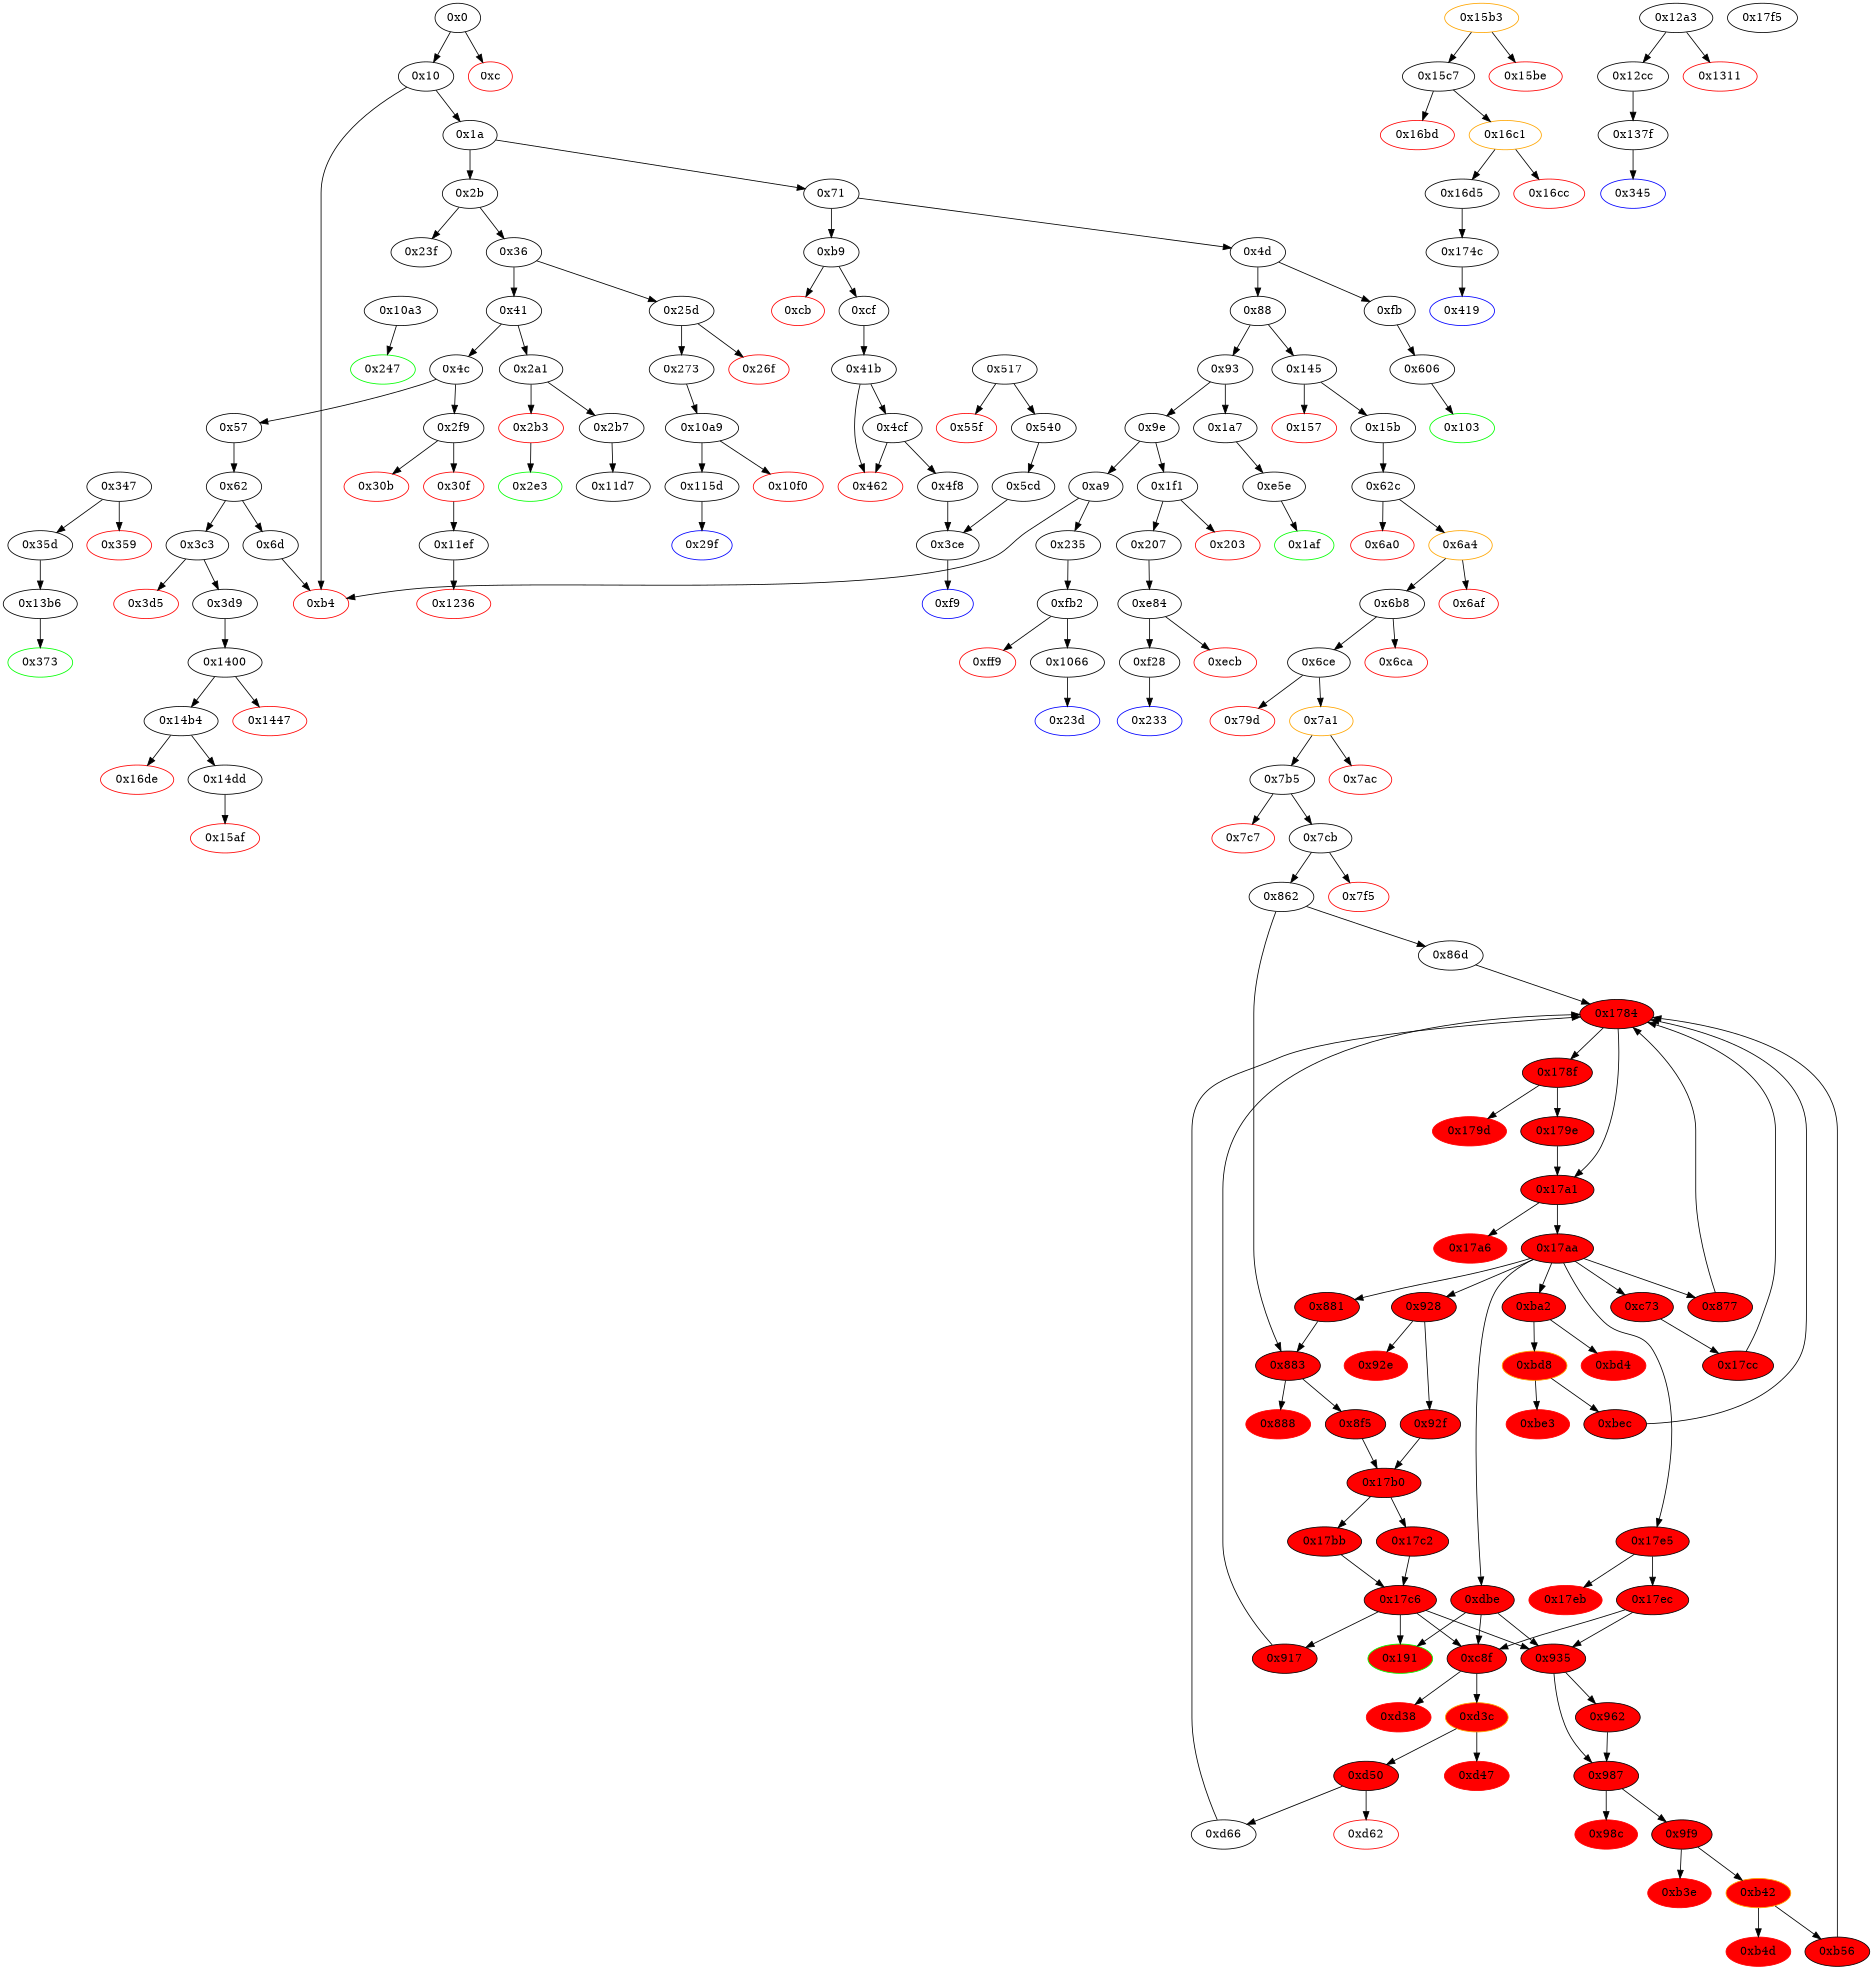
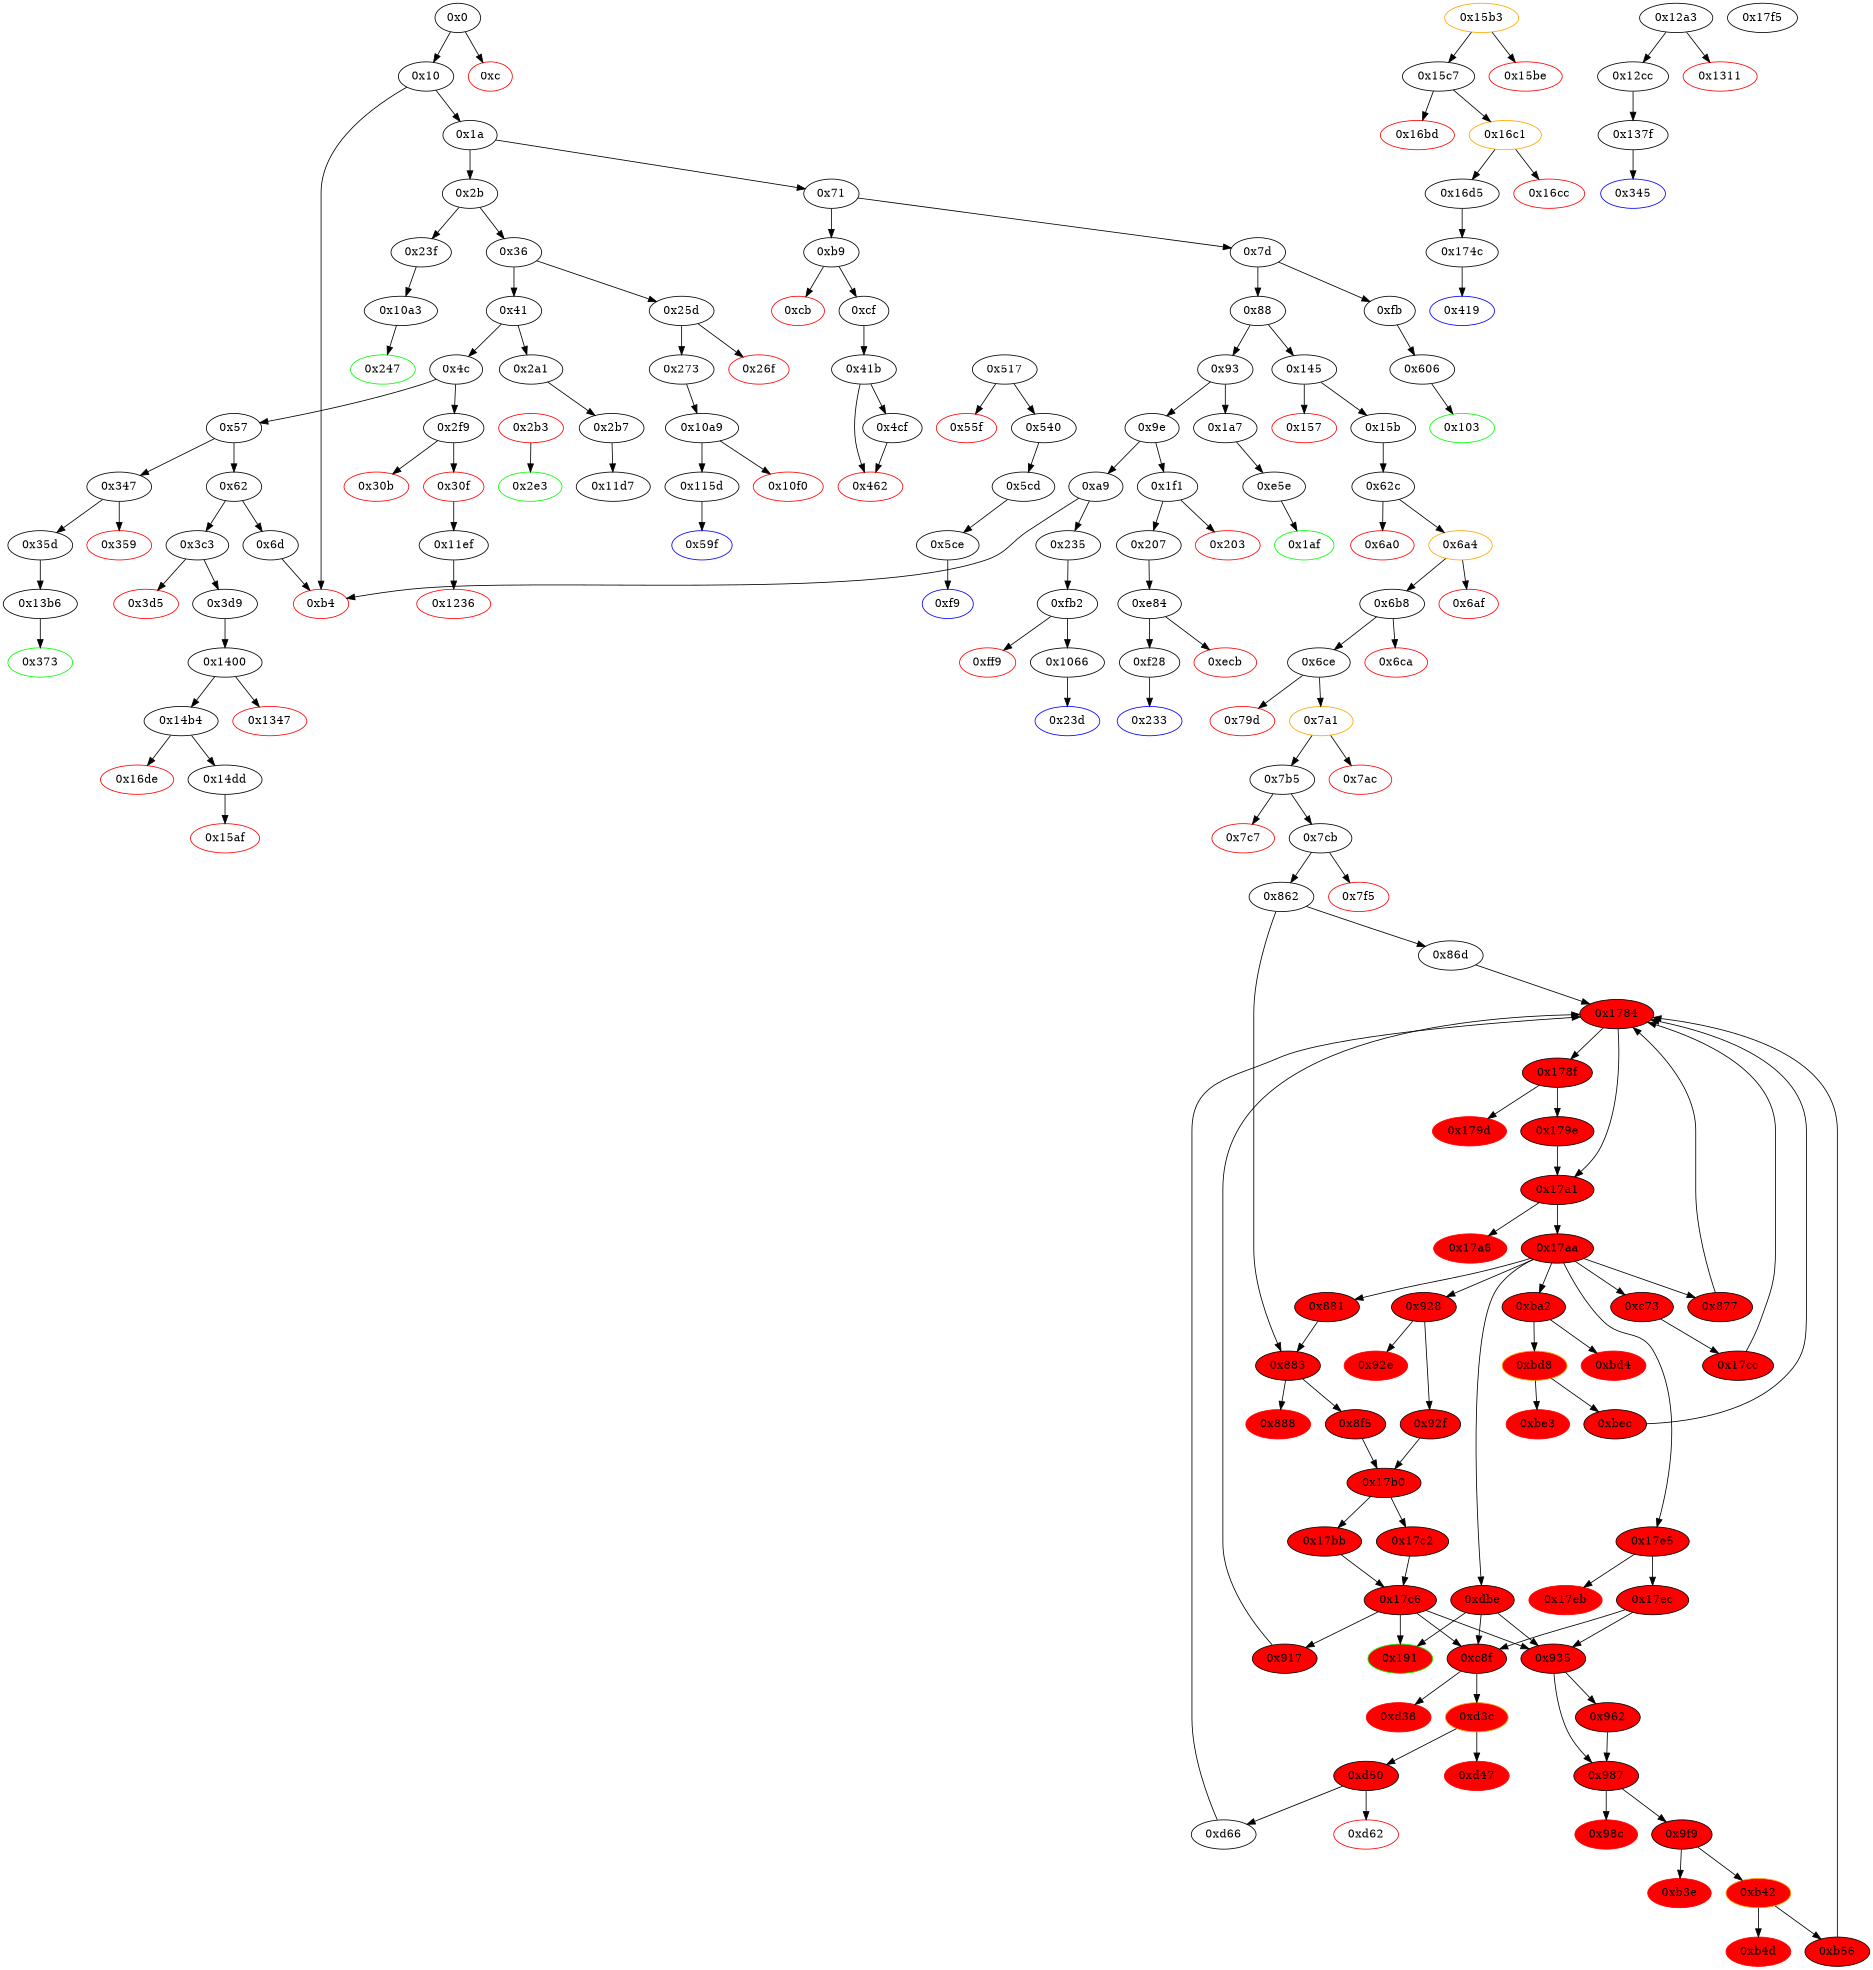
node "0x4d": label "0x4d" -> "0x7d"
edge "0x23f" -> "0x10a3": added
edge "0x2a1" -> "0x2b3": removed
edge "0x57" -> "0x347": added
node "0x4f8": removed
node "0x29f": label "0x29f" -> "0x59f"
node "0x3ce": label "0x3ce" -> "0x5ce"
node "0x1447": label "0x1447" -> "0x1347"
